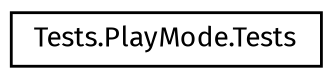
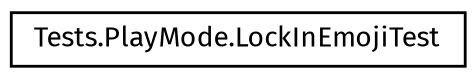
node "Tests.PlayMode.Tests": label "Tests.PlayMode.Tests" -> "Tests.PlayMode.LockInEmojiTest"
